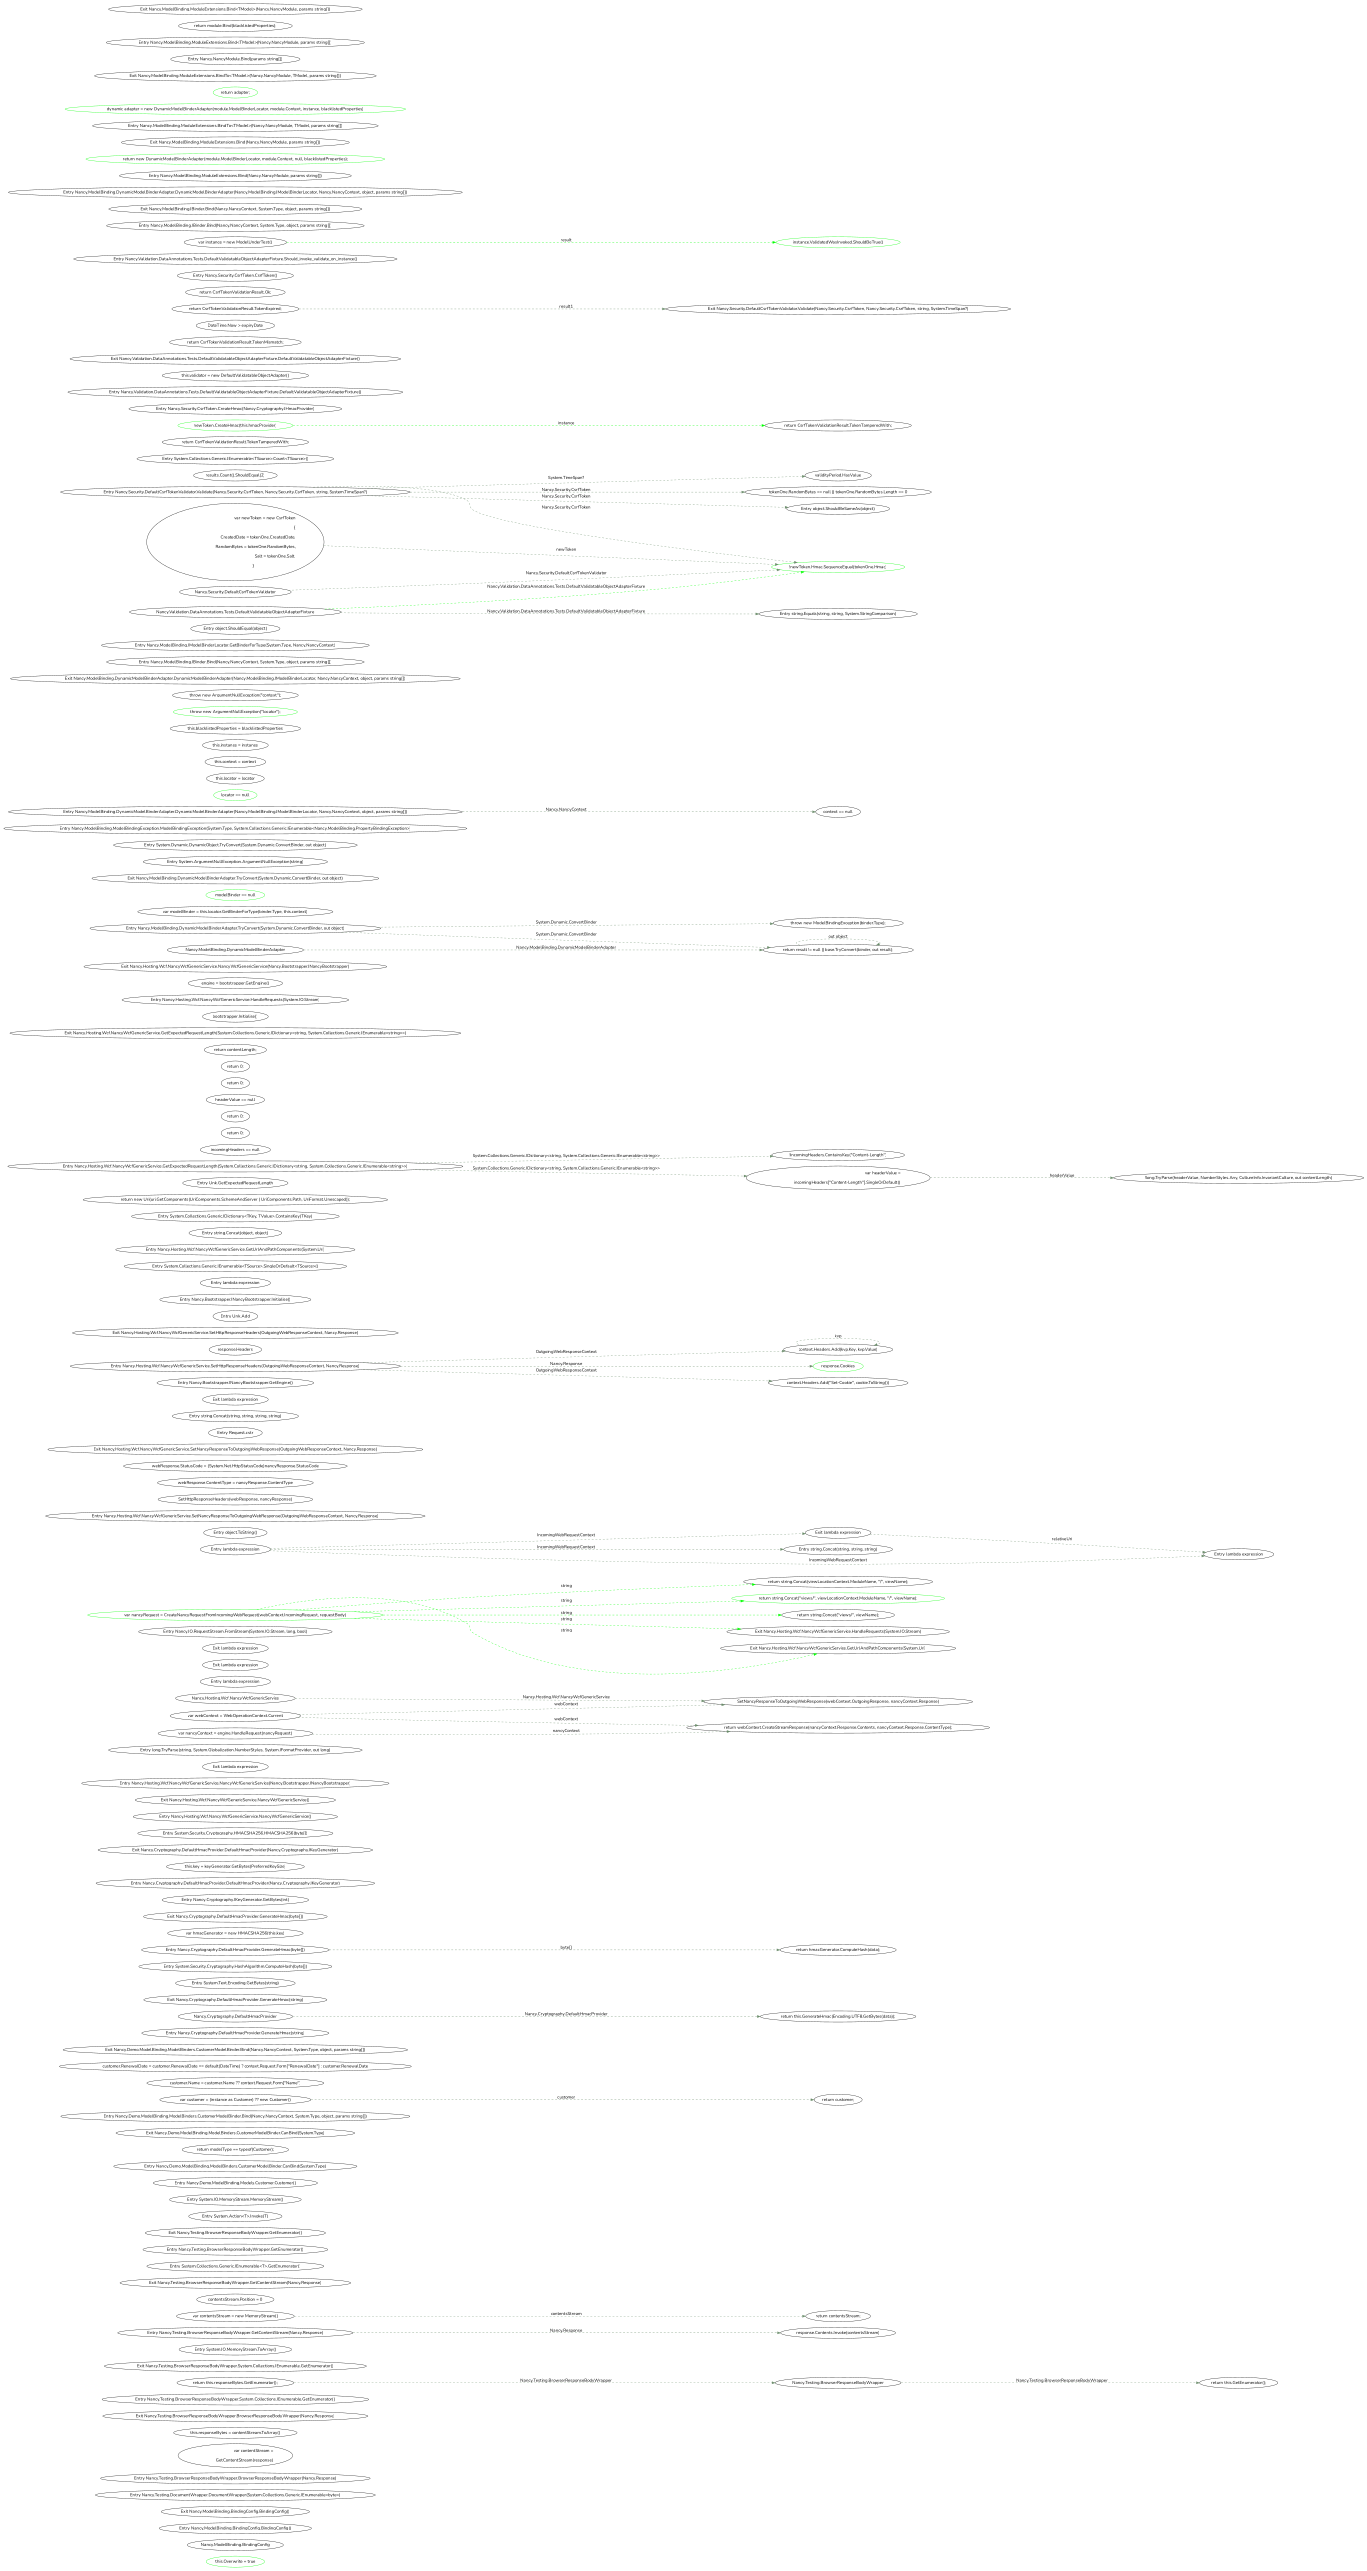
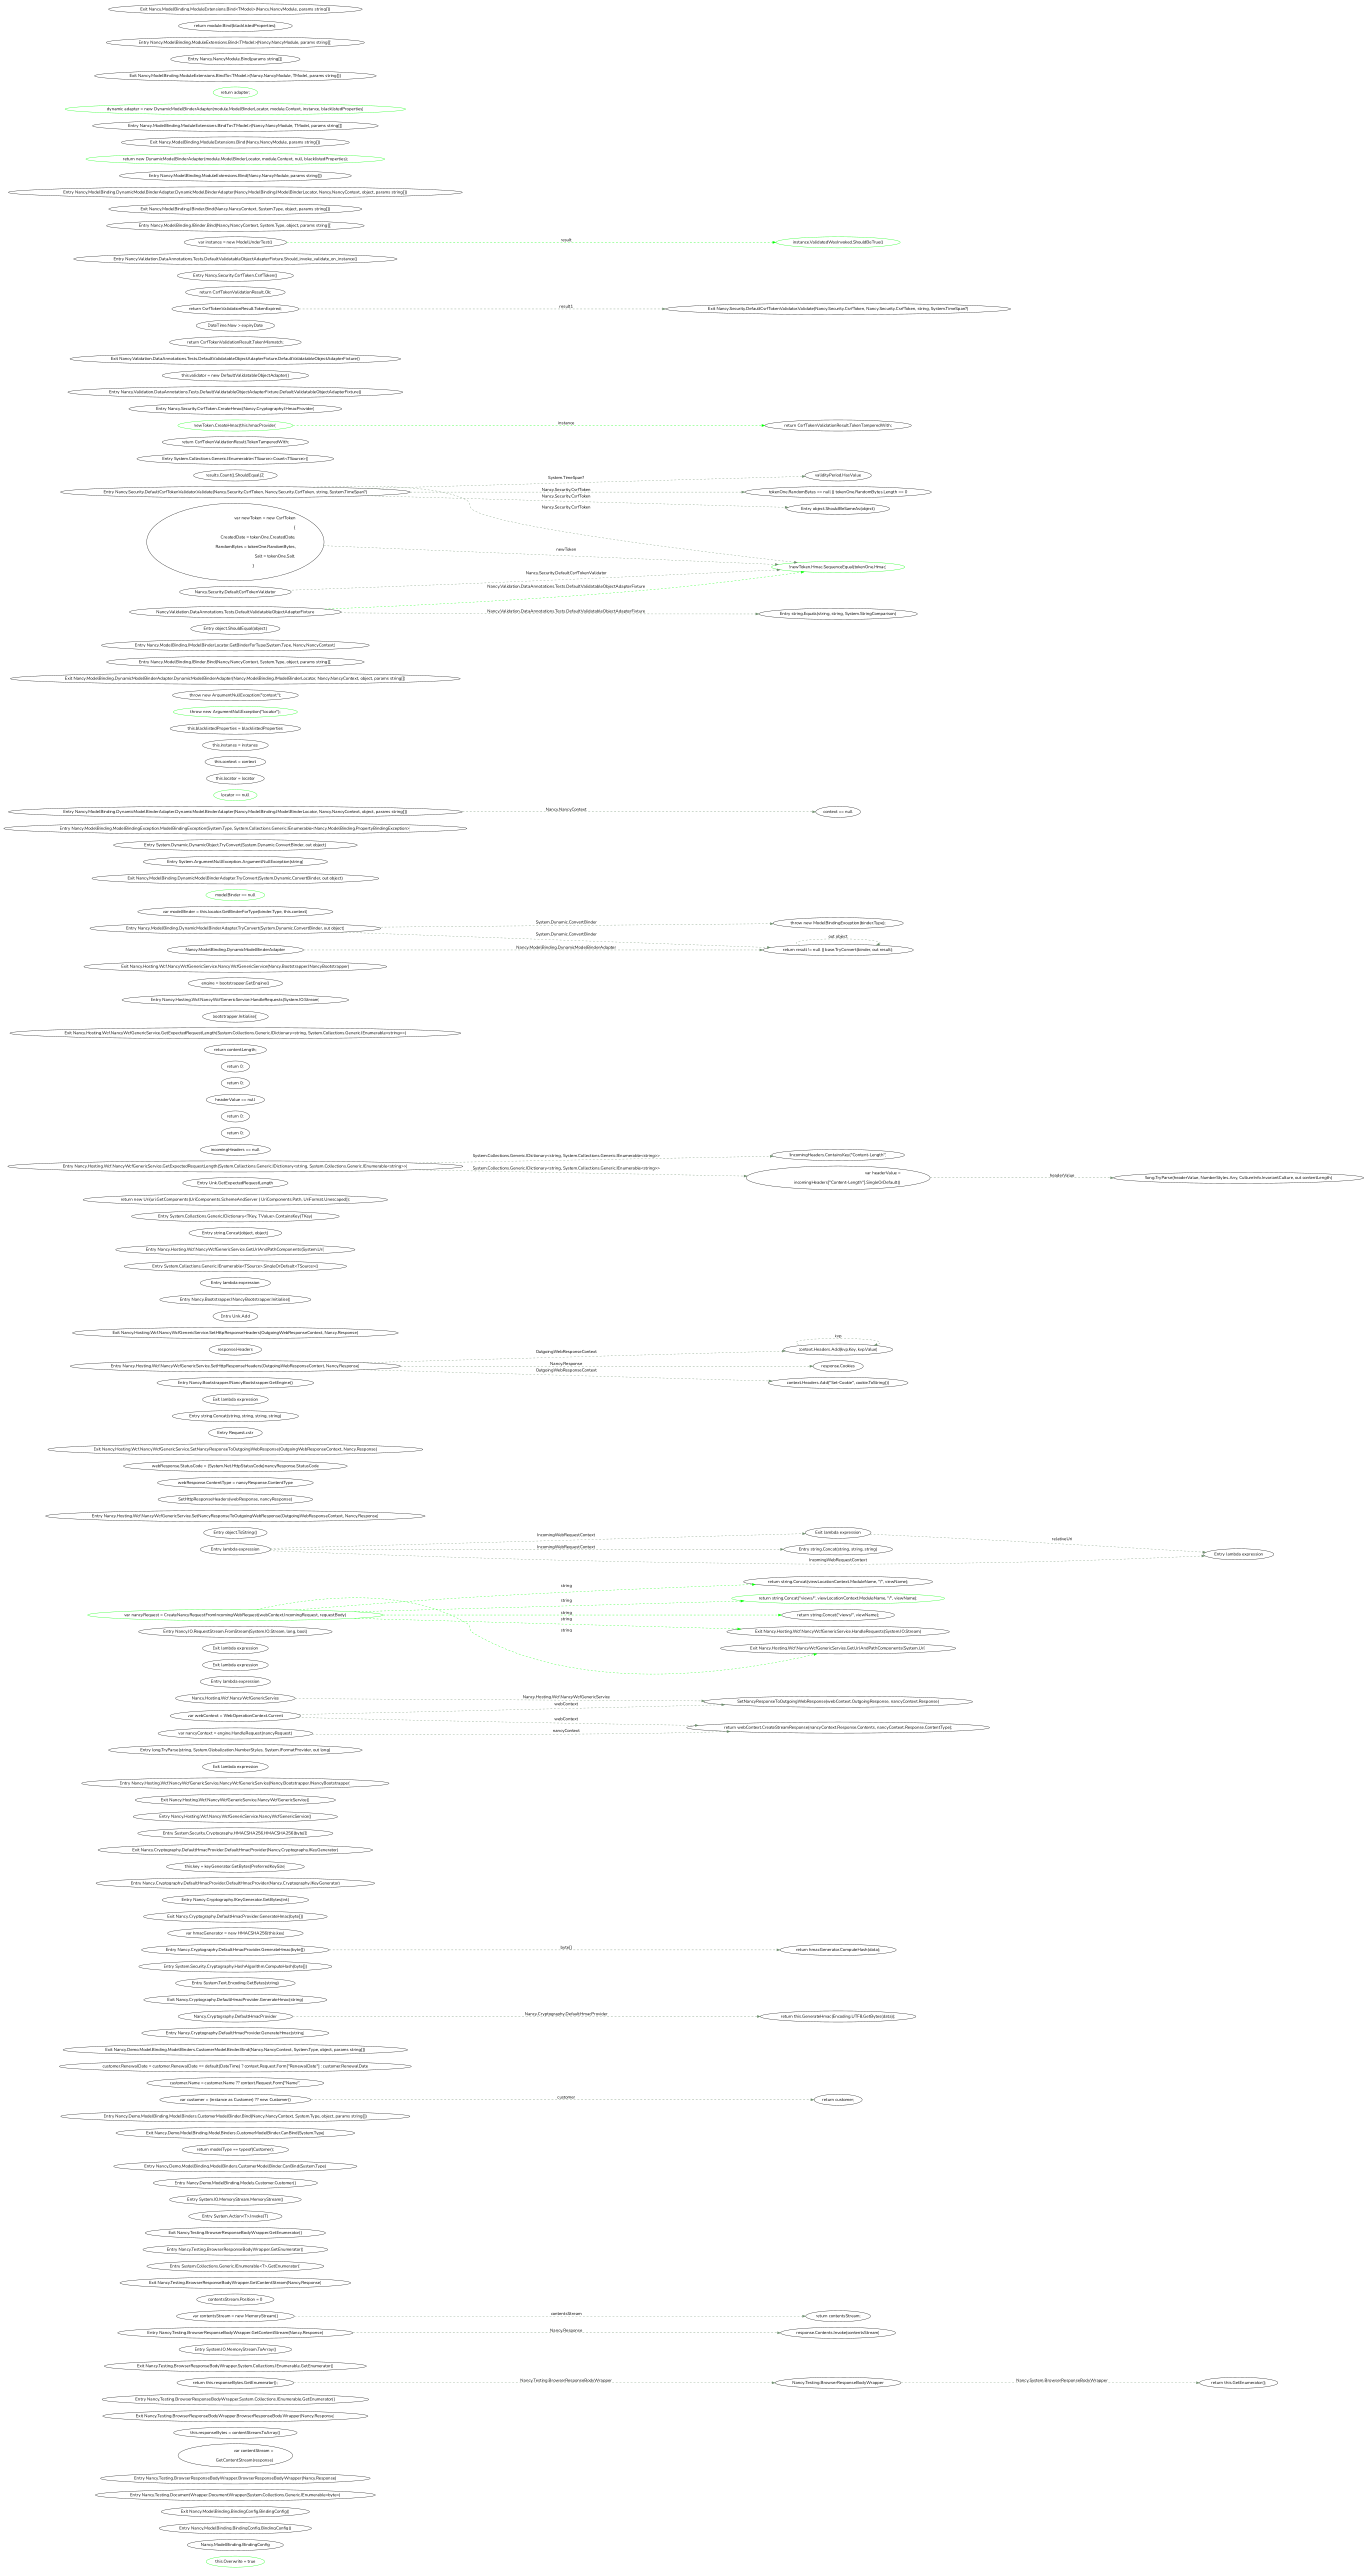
node "response.Cookies": color green -> black
edge "Nancy.Testing.BrowserResponseBodyWrapper" -> "return this.GetEnumerator();": label "Nancy.Testing.BrowserResponseBodyWrapper" -> "Nancy.System.BrowserResponseBodyWrapper"
